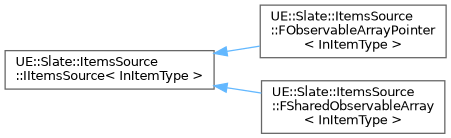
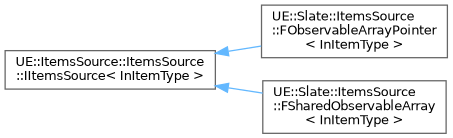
node "UE::Slate::ItemsSource ::IItemsSource< InItemType >": label "UE::Slate::ItemsSource ::IItemsSource< InItemType >" -> "UE::ItemsSource::ItemsSource ::IItemsSource< InItemType >"
